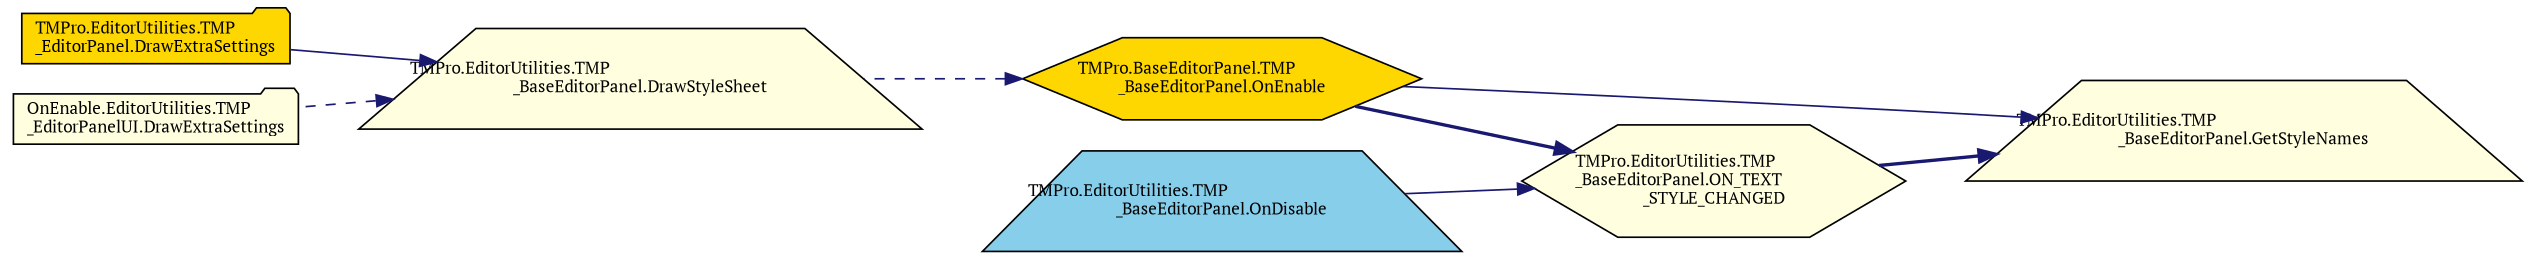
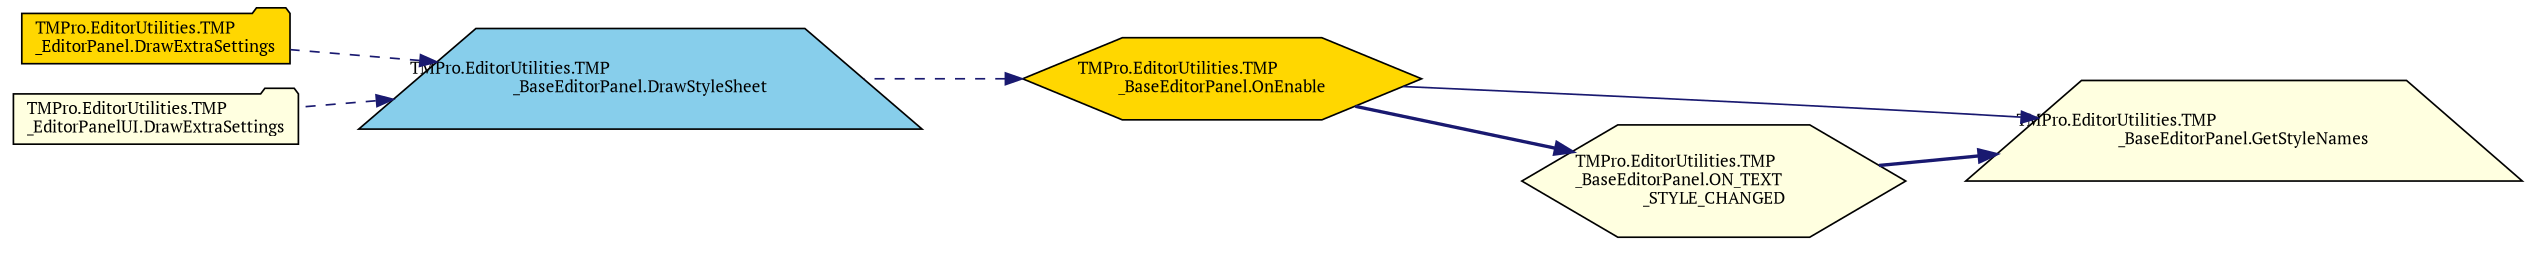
edge "TMPro.EditorUtilities.TMP _EditorPanel.DrawExtraSettings" -> "TMPro.EditorUtilities.TMP _BaseEditorPanel.DrawStyleSheet": style solid -> dashed
node "TMPro.EditorUtilities.TMP _BaseEditorPanel.DrawStyleSheet": fillcolor lightyellow -> skyblue
node "TMPro.BaseEditorPanel.TMP _BaseEditorPanel.OnEnable": label "TMPro.BaseEditorPanel.TMP _BaseEditorPanel.OnEnable" -> "TMPro.EditorUtilities.TMP _BaseEditorPanel.OnEnable"
node "OnEnable.EditorUtilities.TMP _EditorPanelUI.DrawExtraSettings": label "OnEnable.EditorUtilities.TMP _EditorPanelUI.DrawExtraSettings" -> "TMPro.EditorUtilities.TMP _EditorPanelUI.DrawExtraSettings"
node "TMPro.EditorUtilities.TMP _BaseEditorPanel.OnDisable": removed
